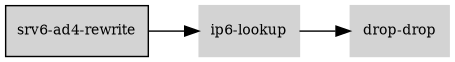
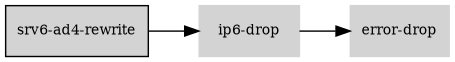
node "ip6-lookup": label "ip6-lookup" -> "ip6-drop"
node "drop-drop": label "drop-drop" -> "error-drop"
